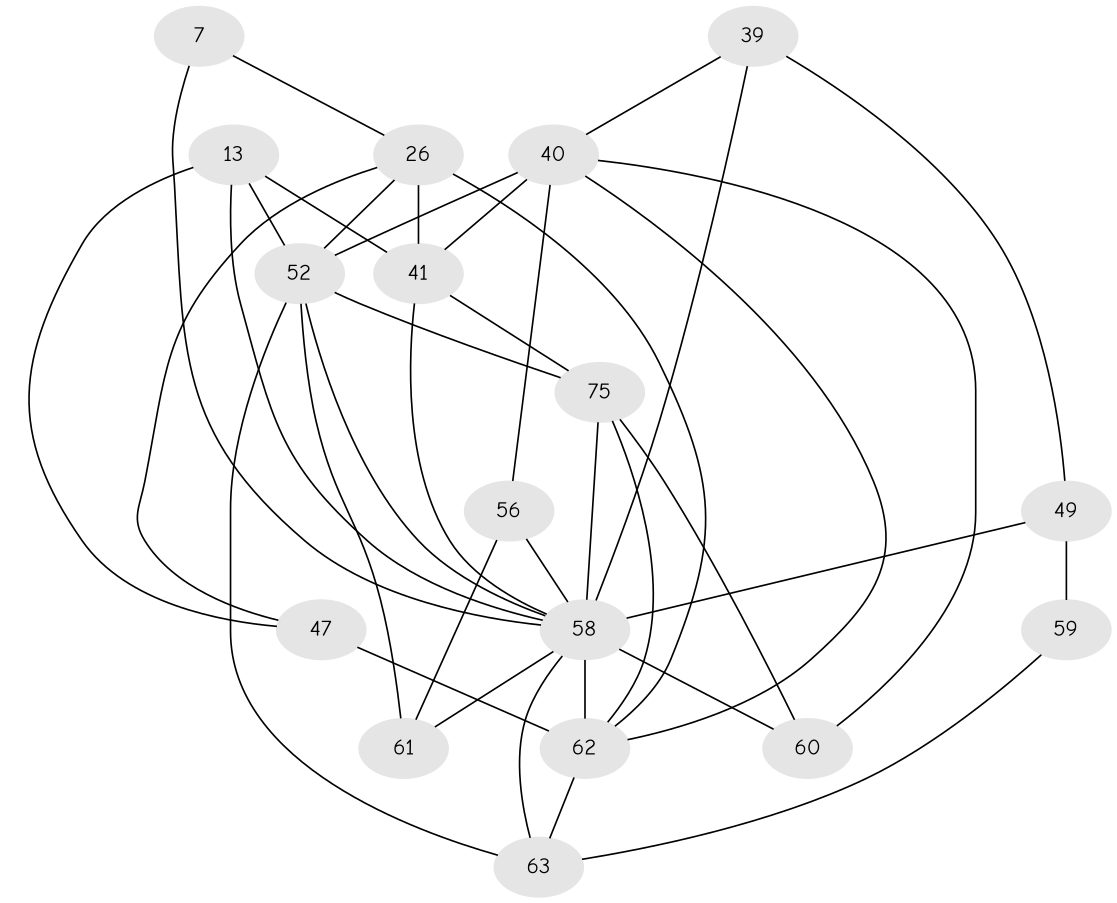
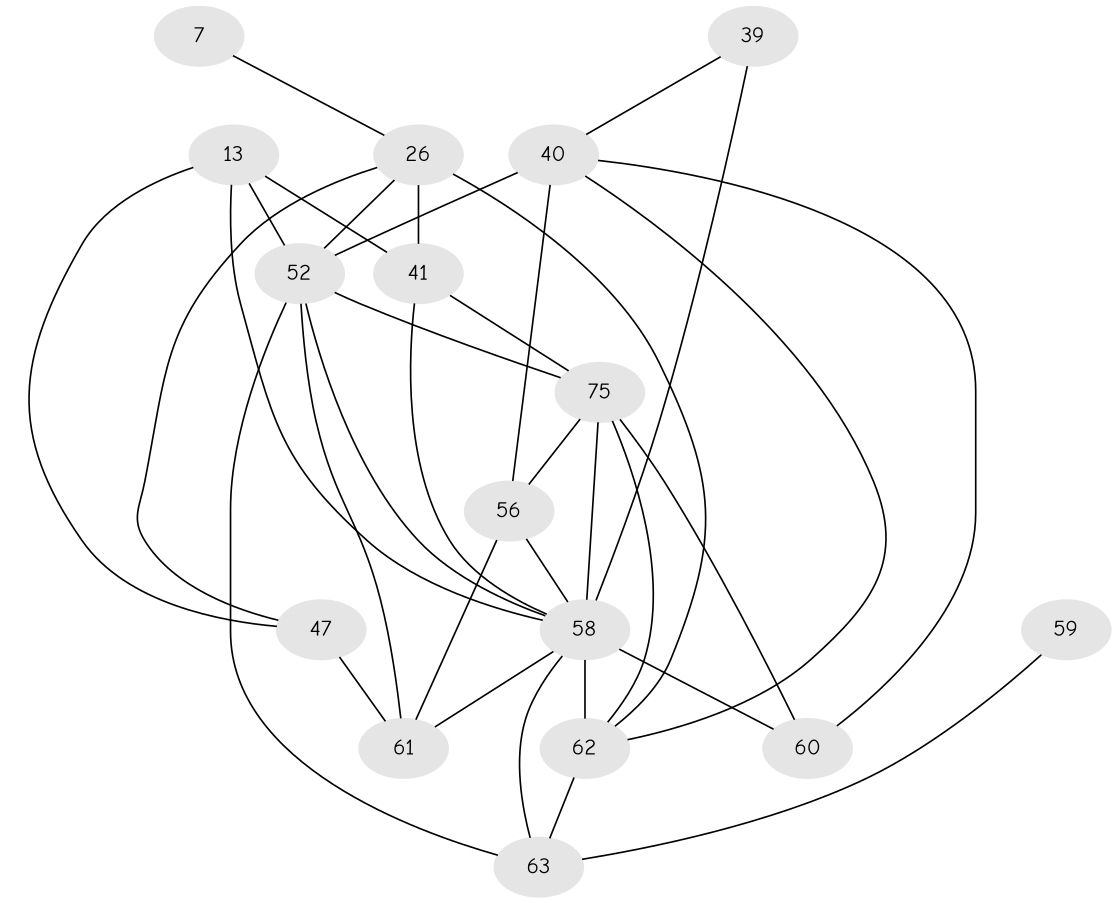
edge "40" -- "41": removed
edge "7" -- "58": removed
edge "75" -- "56": added
node "49": removed
edge "47" -- "62": now "47" -- "61"
